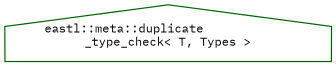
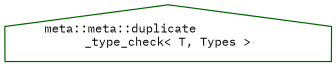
node "eastl::meta::duplicate _type_check< T, Types >": label "eastl::meta::duplicate _type_check< T, Types >" -> "meta::meta::duplicate _type_check< T, Types >"
